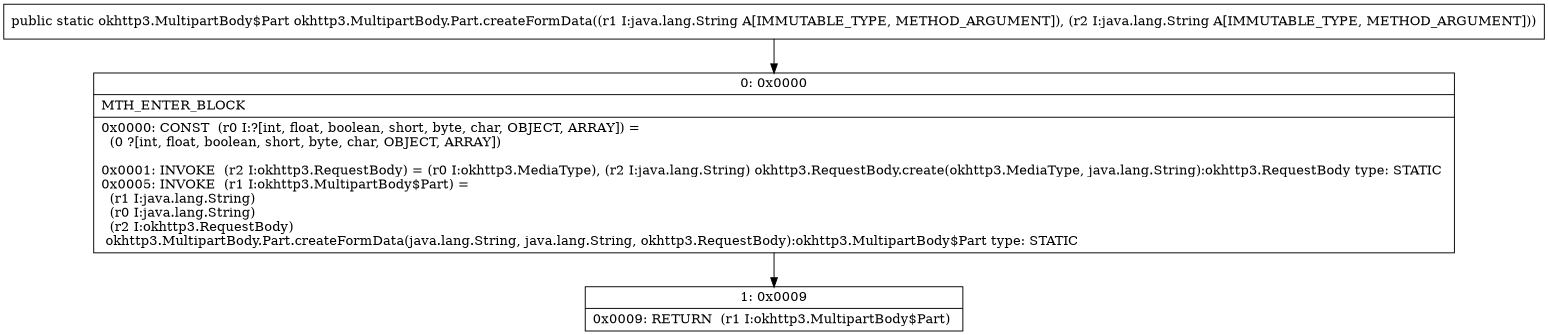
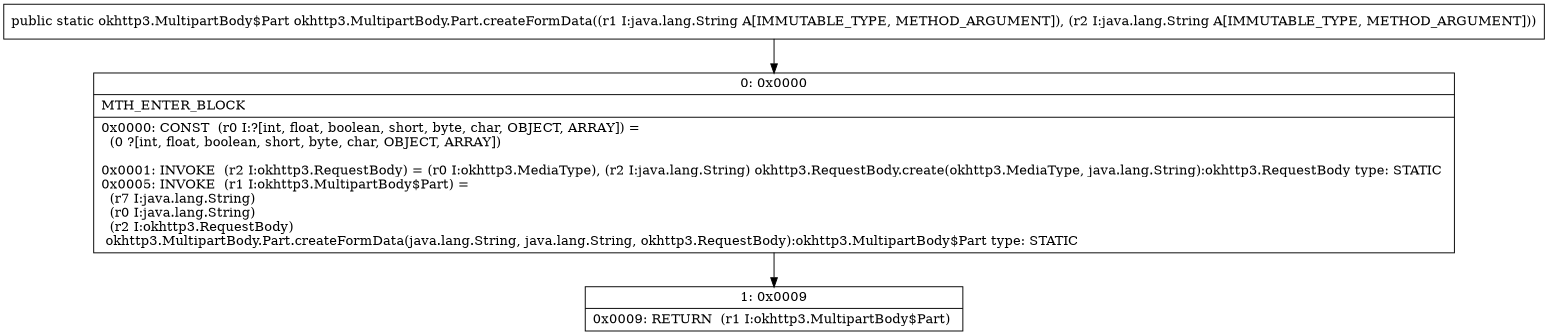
node "0: 0x0000": text "(r1 I:java.lang.String)" -> "(r7 I:java.lang.String)"
